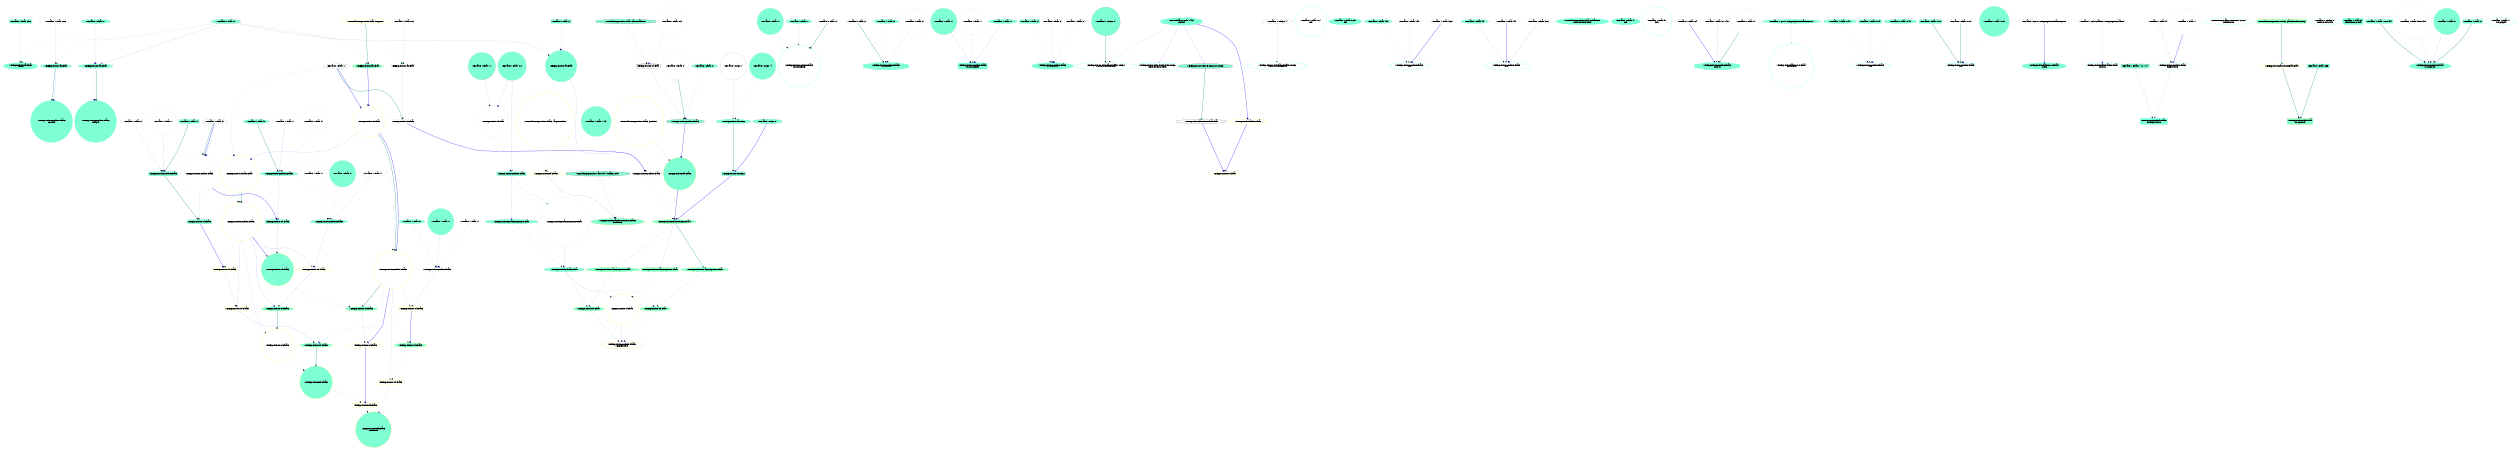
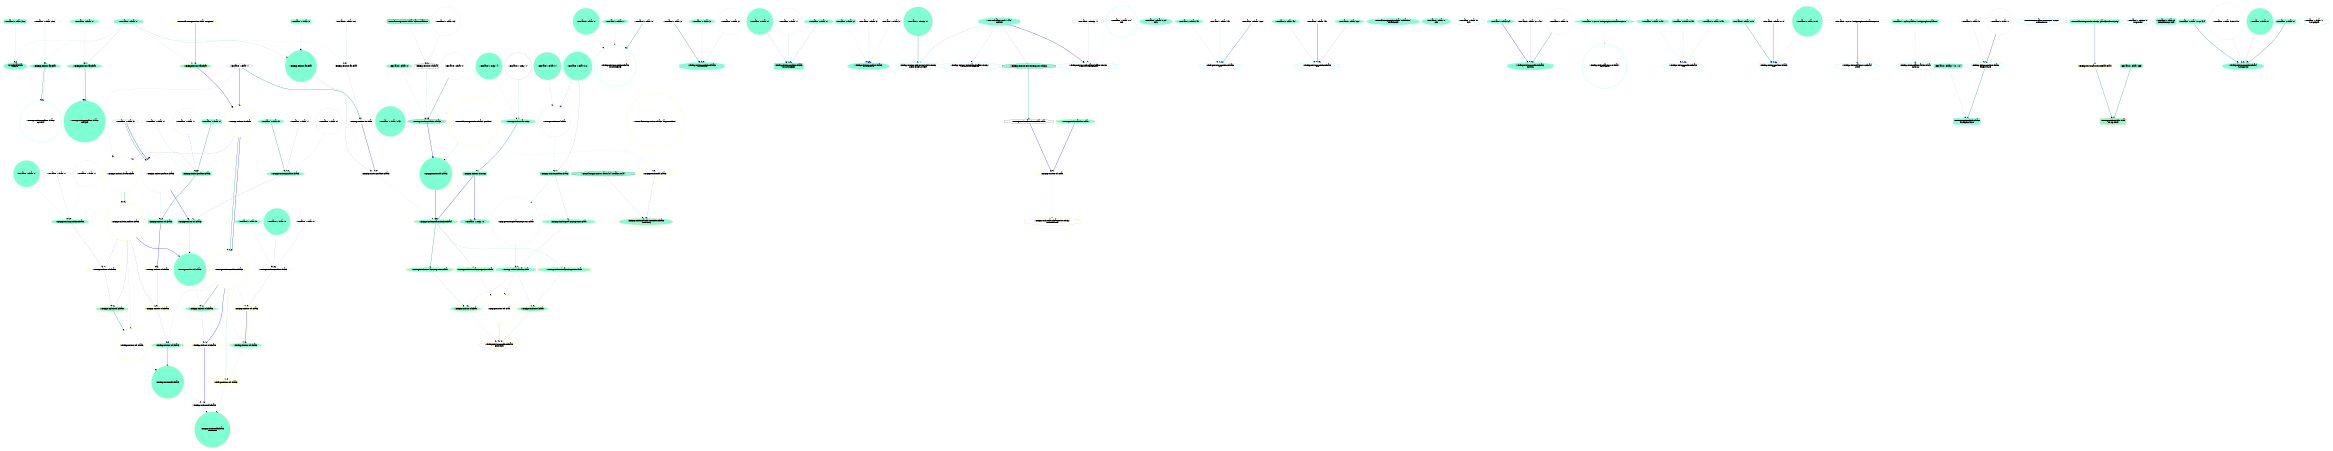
node "VFXBuiltInExpression Float (GameTotalTime)": shape octagon -> cylinder
node "VFXValue`1 Float (360)": fillcolor white -> aquamarine
node "VFXBuiltInExpression Float (DeltaTime) meshVertexStride_a": label "VFXBuiltInExpression Float (DeltaTime) meshVertexStride_a" -> "VFXBuiltInExpression Float (DeltaTime) deltaTime_a"
node "VFXValue`1 Float (5) B_b": shape circle -> octagon
node "VFXValue`1 Float (64)": fillcolor white -> aquamarine
node "VFXValue`1 ColorGradient (UnityEngine.Gradient)": fillcolor white -> aquamarine
node "VFXValue`1 Uint32 (0) meshVertexStride": label "VFXValue`1 Uint32 (0) meshVertexStride" -> "VFXValue`1 Uint32 (0) stripIndex"
edge "VFXValue`1 Float (-360)" -> "VFXExpressionCombine Float3 A_d": color blue -> teal
edge "VFXValue`1 Uint32 (0)" -> "VFXExpressionMeshChannelOffset Uint32 meshPositionOffset_a": now "VFXValue`1 Uint32 (0)" -> "VFXExpressionMeshVertexStride Uint32 meshVertexStride_a"
edge "VFXMeshValue Mesh (1442) mesh_a" -> "VFXExpressionRandom Float": now "VFXMeshValue Mesh (1442) mesh_a" -> "VFXExpressionMeshChannelOffset Uint32 meshNormalOffset_a"
node "VFXExpressionMax Float Rate_a": label "VFXExpressionMax Float Rate_a" -> "StripAlpha Float Rate_a"
node "VFXExpressionBakeCurve Float4 Size_f": fillcolor aquamarine -> white
edge "VFXExpressionCombine Float2 flipBookSize" -> "VFXExpressionDivide Float2 invFlipBookSize": style dashed -> bold
node "VFXExpressionCombine Float2 Count_a": fillcolor aquamarine -> white
node "VFXExpressionRandom Float": fillcolor white -> aquamarine
edge "VFXValue`1 Int32 (8)" -> "VFXExpressionMin Int32": reversed
node "VFXExpressionCastFloatToUint Uint32 vertexIndex_a": added
node "VFXExpressionCombine Float3 VFXTexture_b": label "VFXExpressionCombine Float3 VFXTexture_b" -> "VFXExpressionCombine Float3 Position_b"
